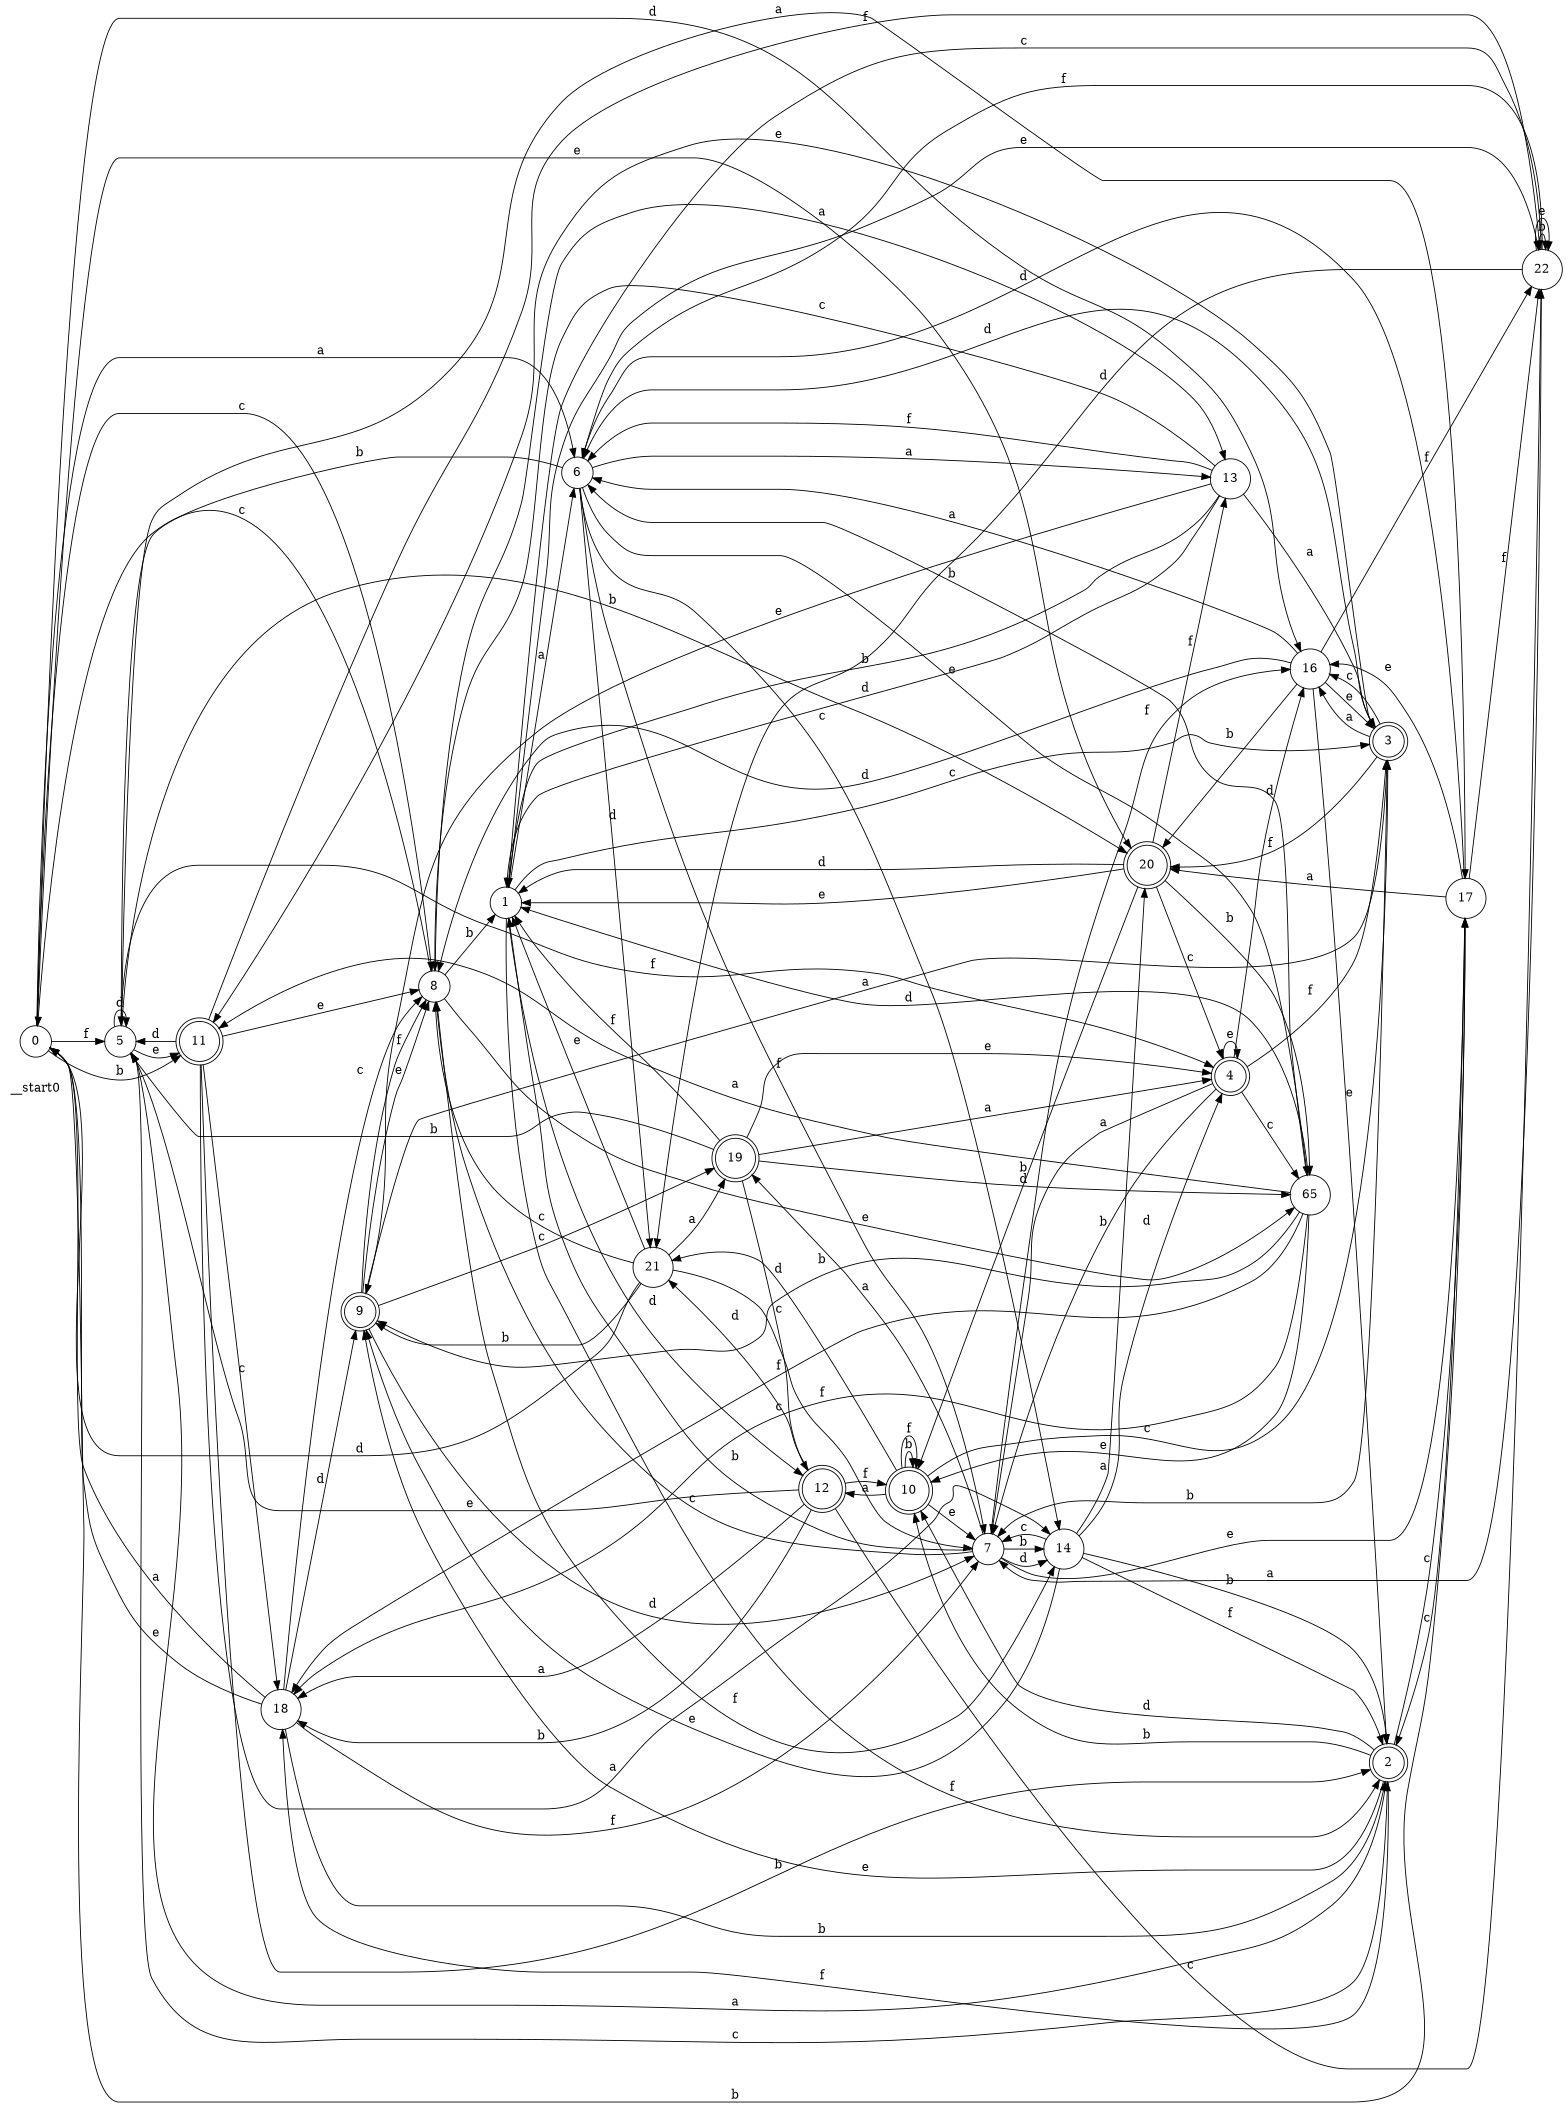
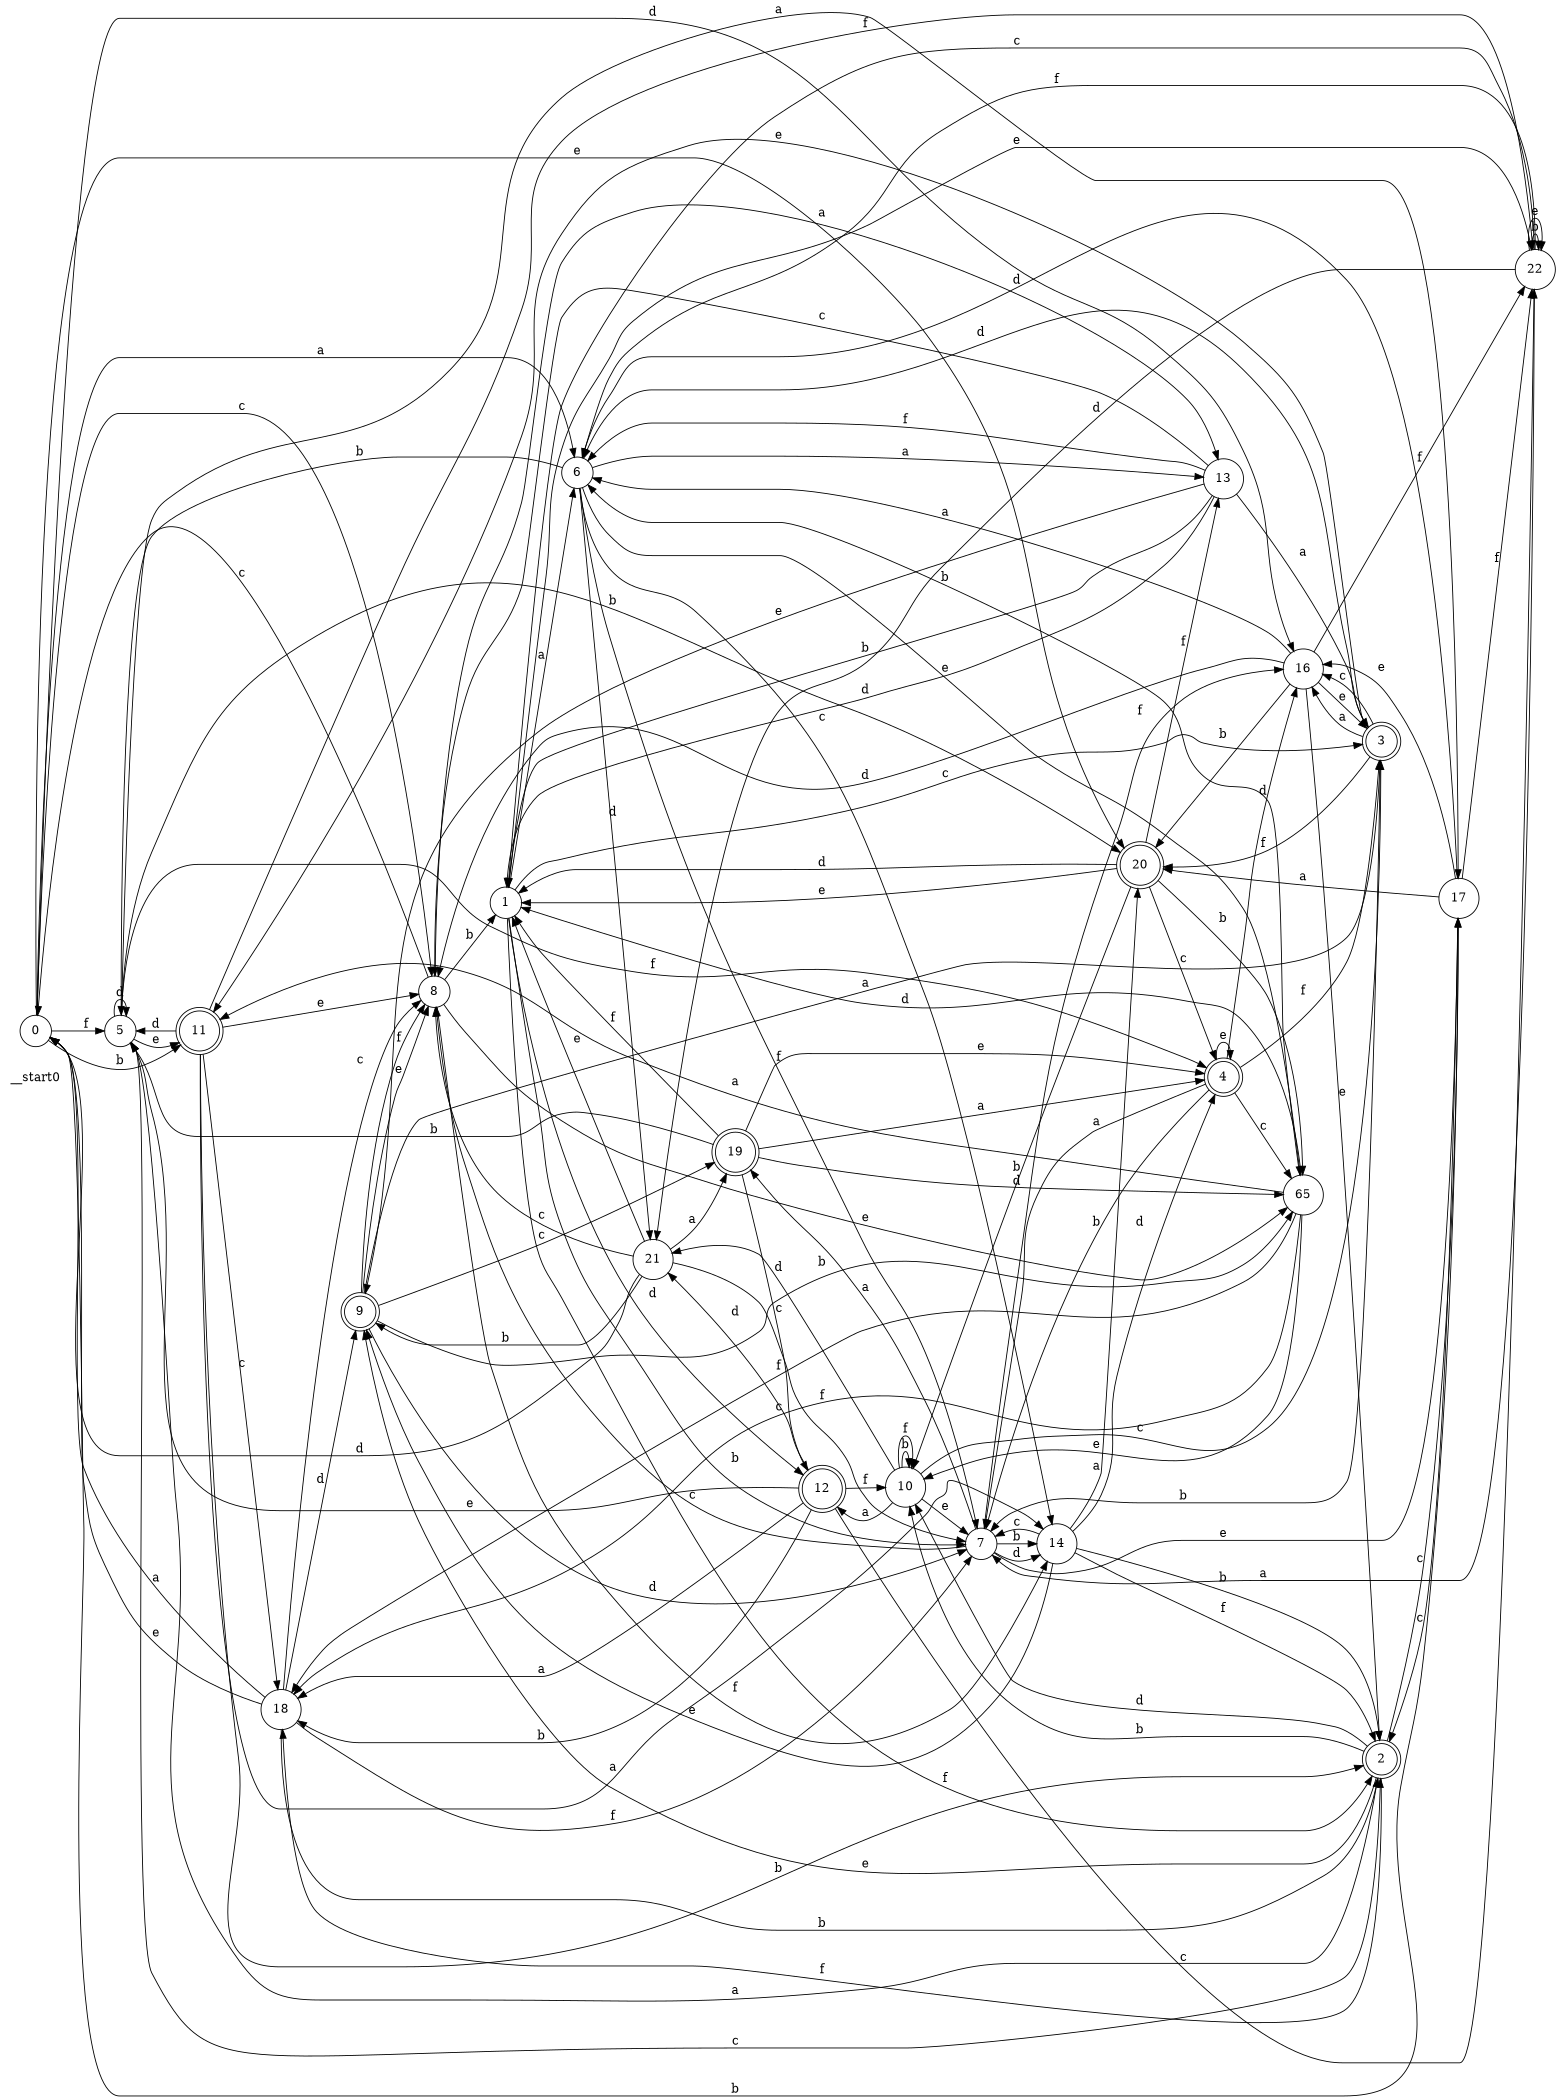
edge "65" -> "9": reversed
edge "7" -> "1": reversed
node "10": shape doublecircle -> circle
